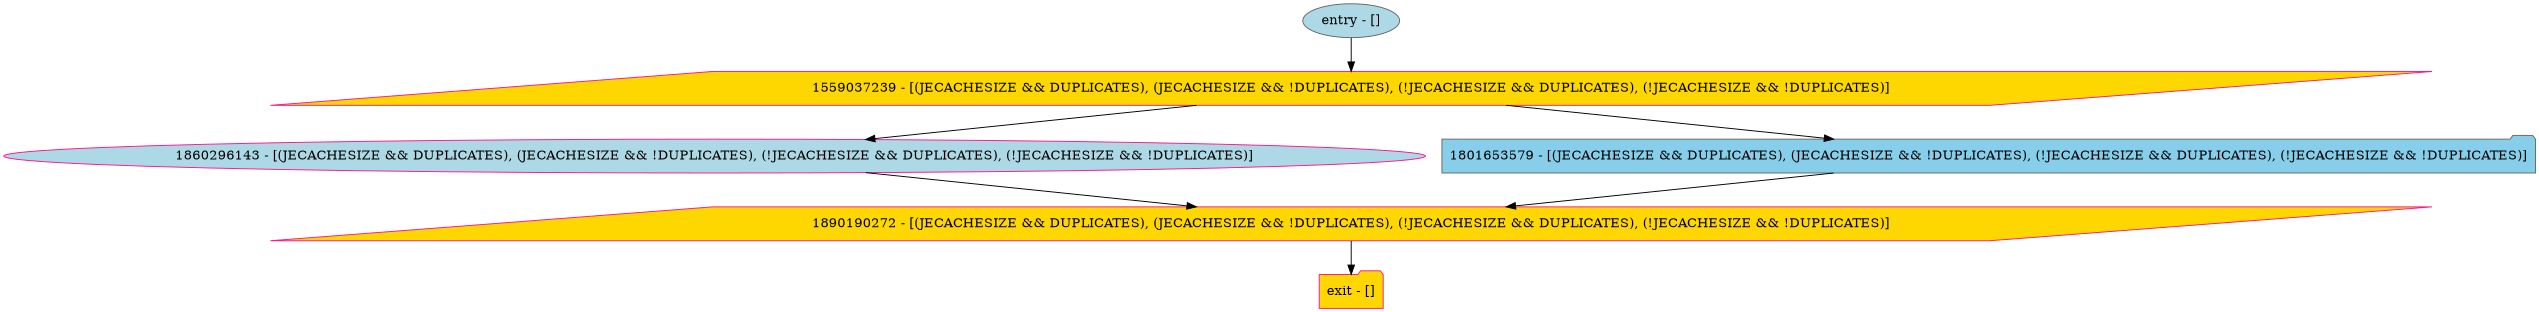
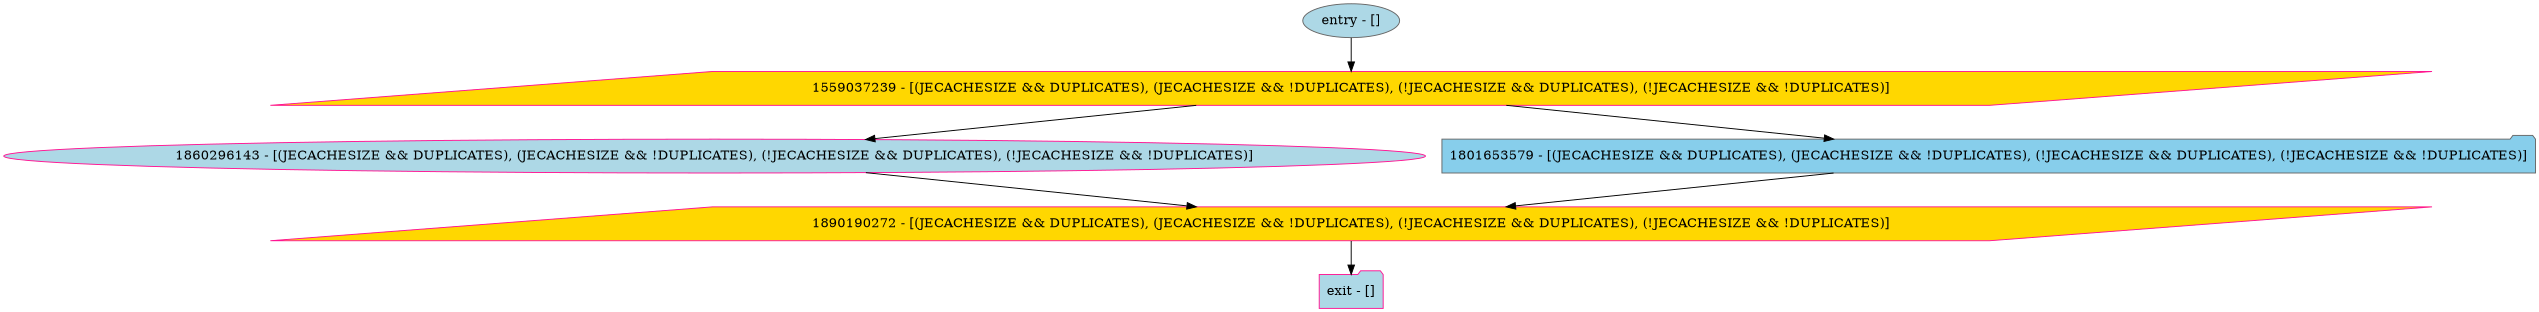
node "exit - []": fillcolor gold -> lightblue
